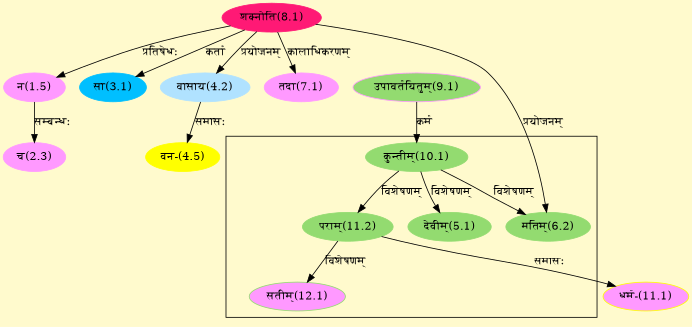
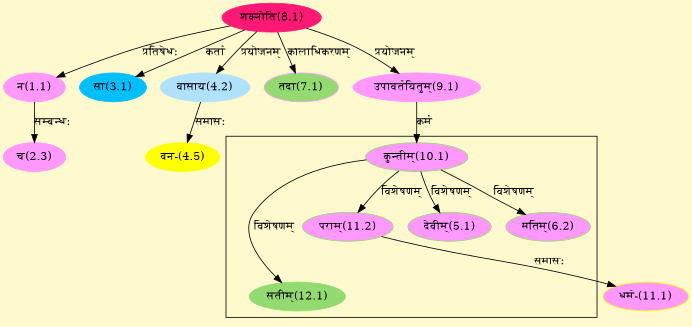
edge "शक्नोति(8.1)" -> "मतिम्(6.2)": now "शक्नोति(8.1)" -> "उपावर्तयितुम्(9.1)"
node "न(1.5)": label "न(1.5)" -> "न(1.1)"
node "तदा(7.1)": fillcolor #ff99ff -> #93db70
node "उपावर्तयितुम्(9.1)": fillcolor #93db70 -> #ff99ff
node "कुन्तीम्(10.1)": fillcolor #93db70 -> #ff99ff
node "पराम्(11.2)": fillcolor #93db70 -> #ff99ff
node "देवीम्(5.1)": fillcolor #93db70 -> #ff99ff
node "मतिम्(6.2)": fillcolor #93db70 -> #ff99ff
edge "पराम्(11.2)" -> "सतीम्(12.1)": now "कुन्तीम्(10.1)" -> "सतीम्(12.1)"
node "सतीम्(12.1)": fillcolor #ff99ff -> #93db70
